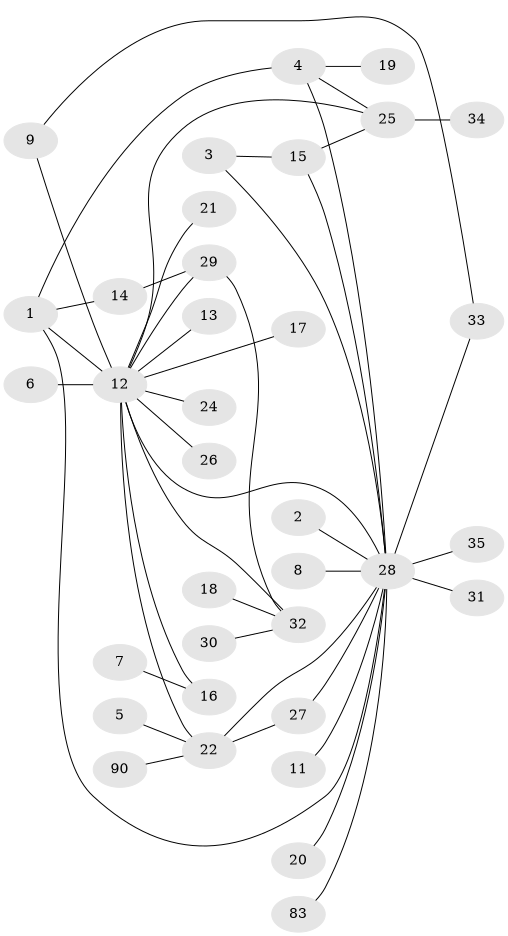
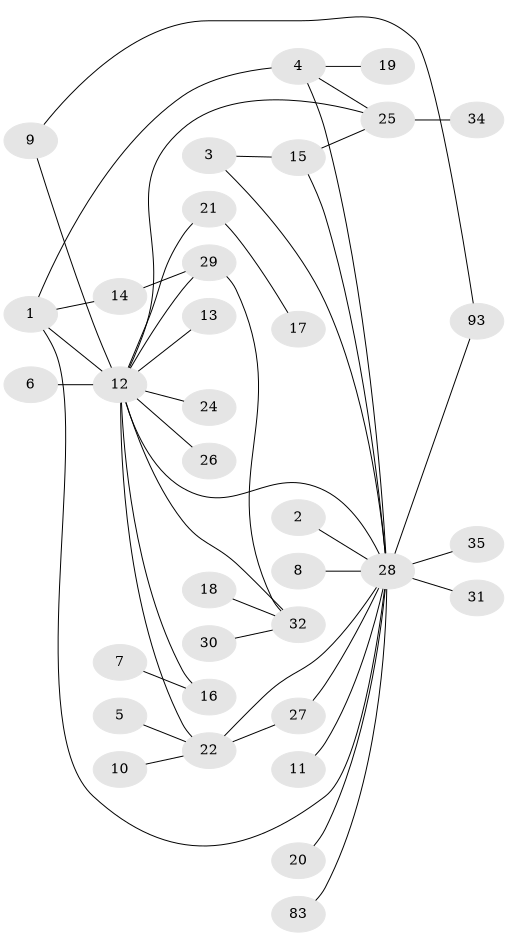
node "33": label "33" -> "93"
edge "17" -- "12": now "17" -- "21"
node "90": label "90" -> "10"
